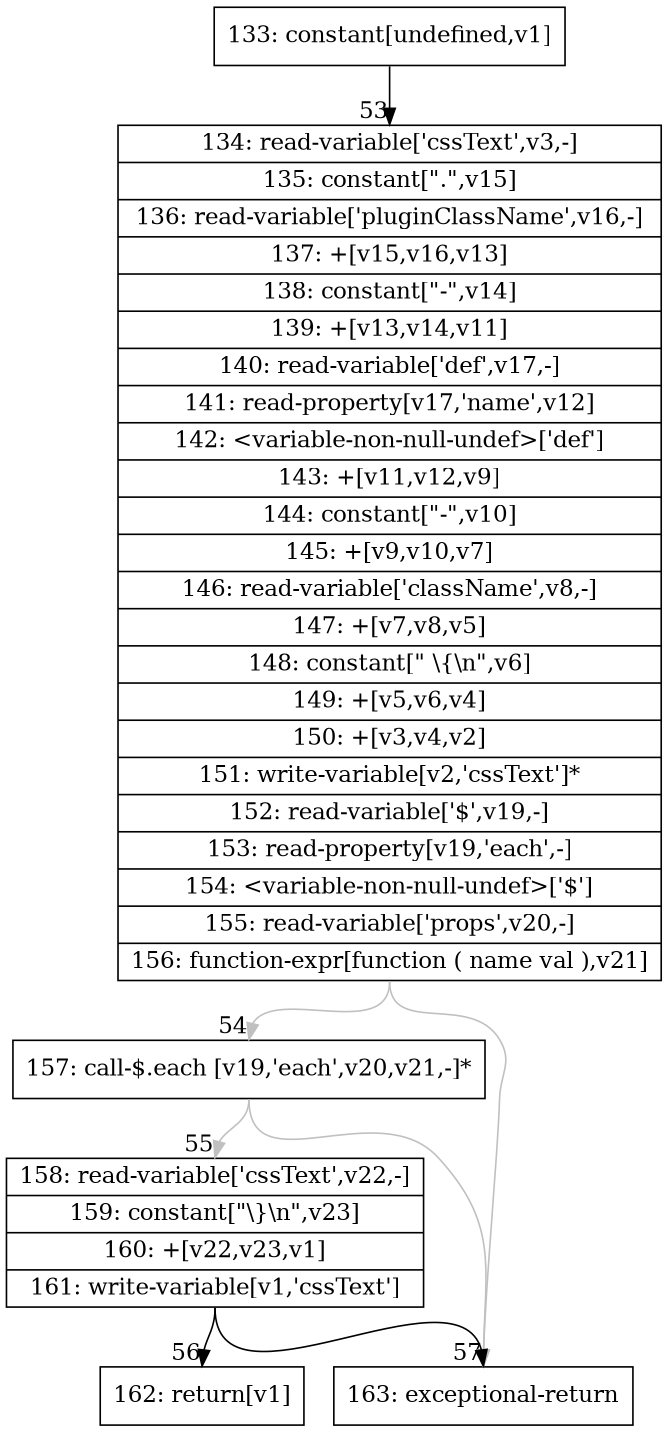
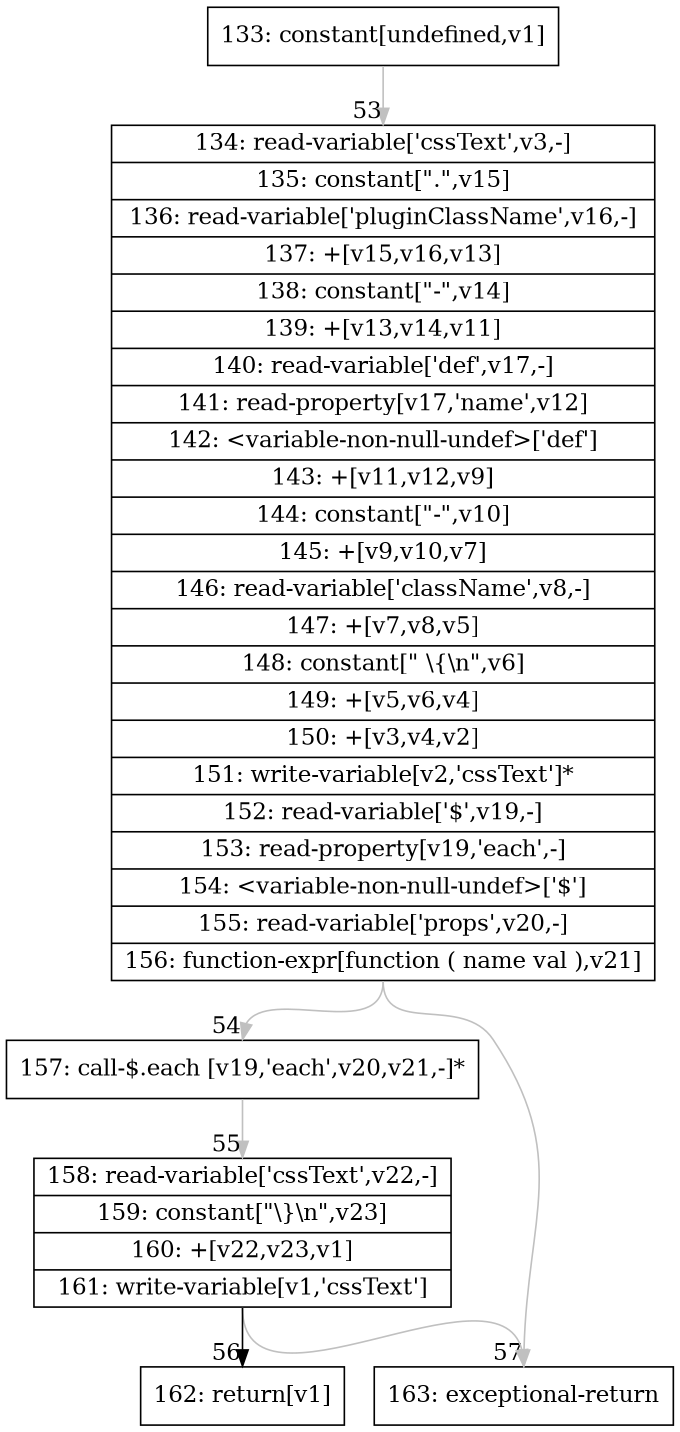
edge "133: constant[undefined,v1]" -> "134: read-variable['cssText',v3,-]": color black -> gray
edge "157: call-$.each [v19,'each',v20,v21,-]*" -> "163: exceptional-return": removed
edge "158: read-variable['cssText',v22,-]" -> "163: exceptional-return": color black -> gray
